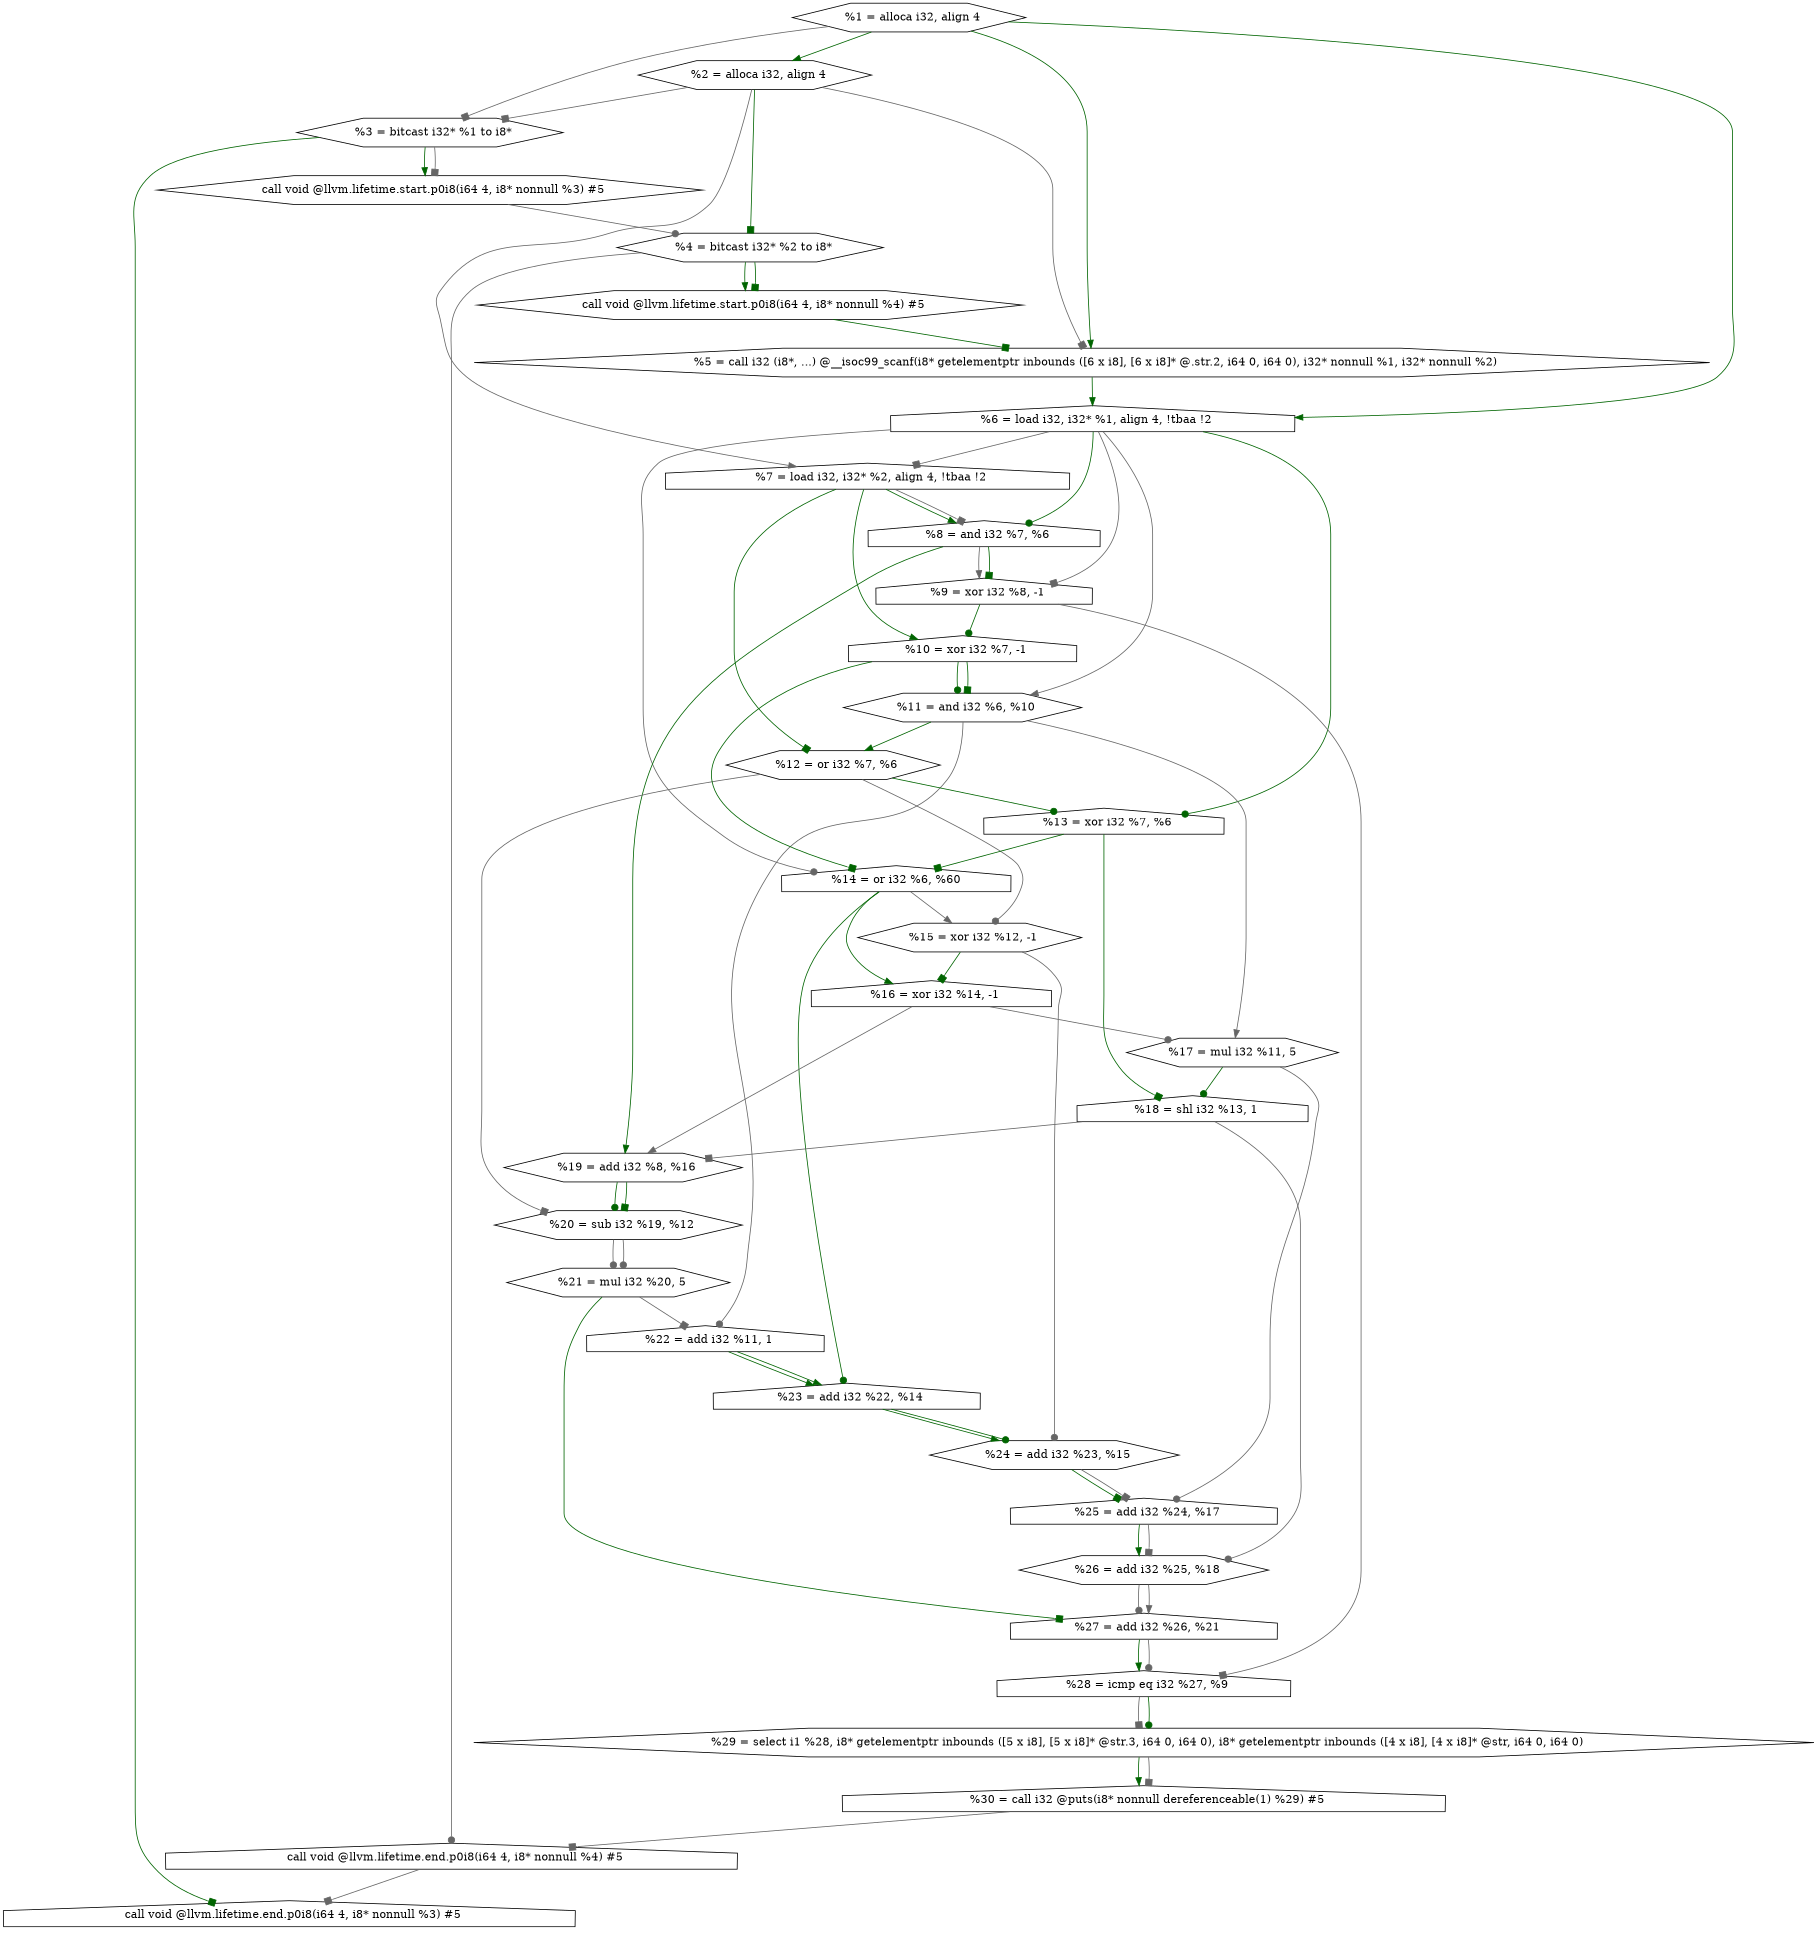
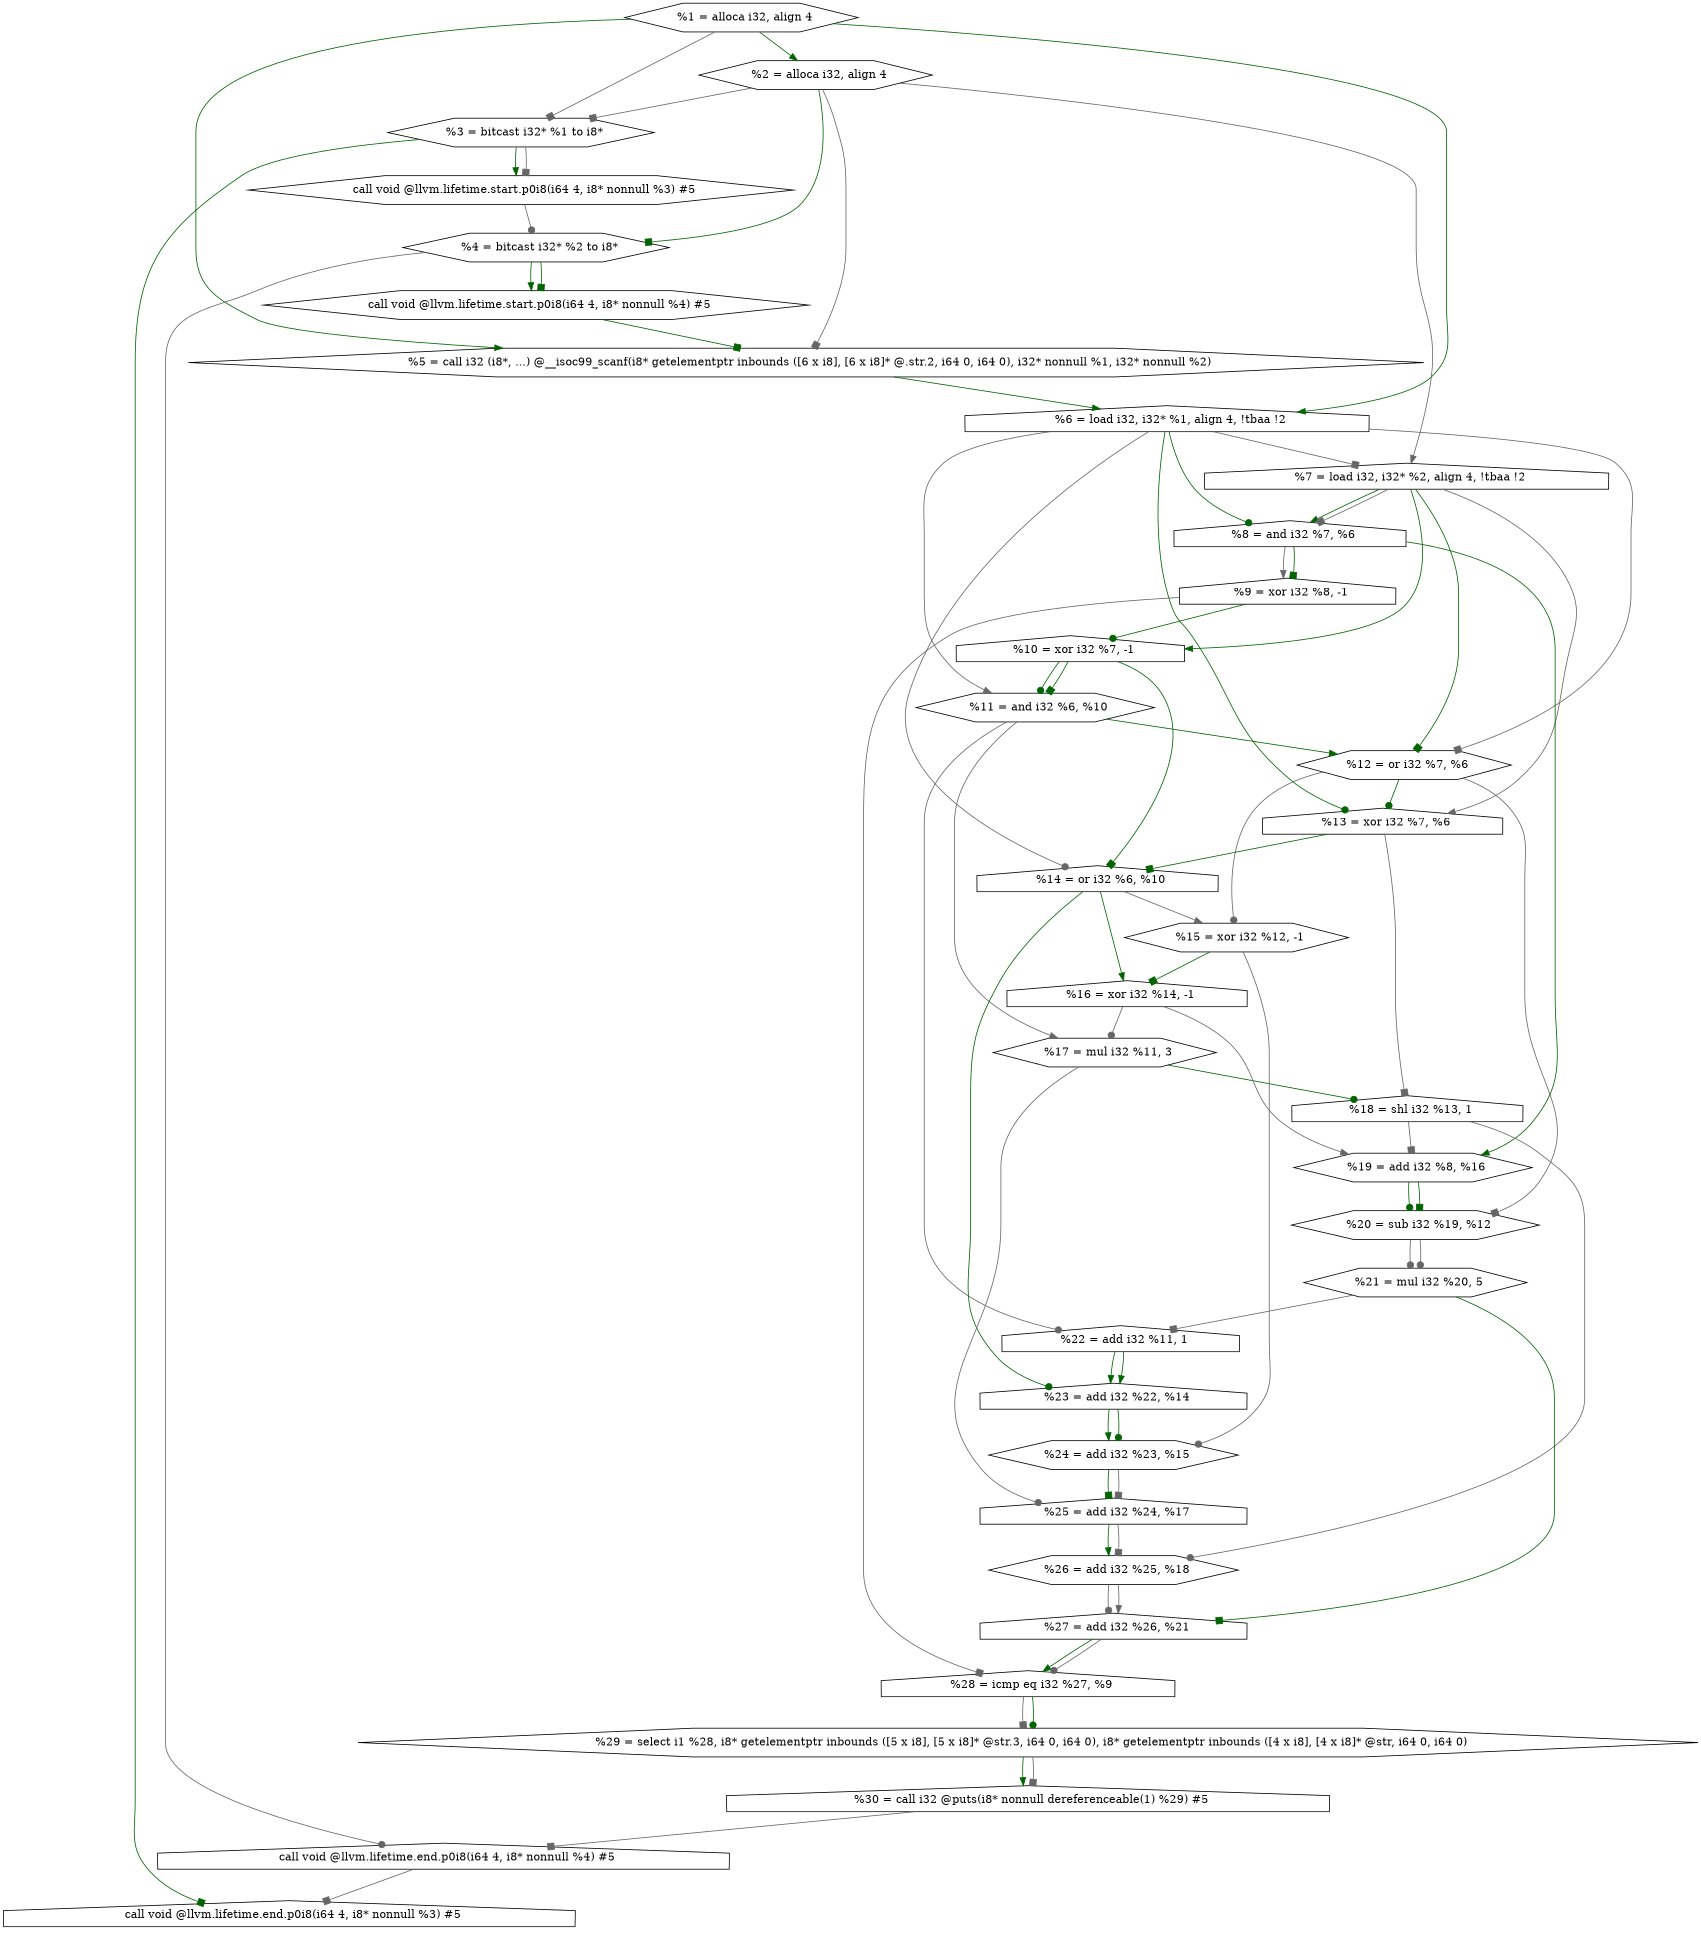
edge "%6 = load i32, i32* %1, align 4, !tbaa !2" -> "%9 = xor i32 %8, -1": now "%6 = load i32, i32* %1, align 4, !tbaa !2" -> "%12 = or i32 %7, %6"
edge "%7 = load i32, i32* %2, align 4, !tbaa !2" -> "%13 = xor i32 %7, %6": added
node "%14 = or i32 %6, %60": label "%14 = or i32 %6, %60" -> "%14 = or i32 %6, %10"
edge "%13 = xor i32 %7, %6" -> "%18 = shl i32 %13, 1": color darkgreen -> gray40
node "%17 = mul i32 %11, 5": label "%17 = mul i32 %11, 5" -> "%17 = mul i32 %11, 3"
